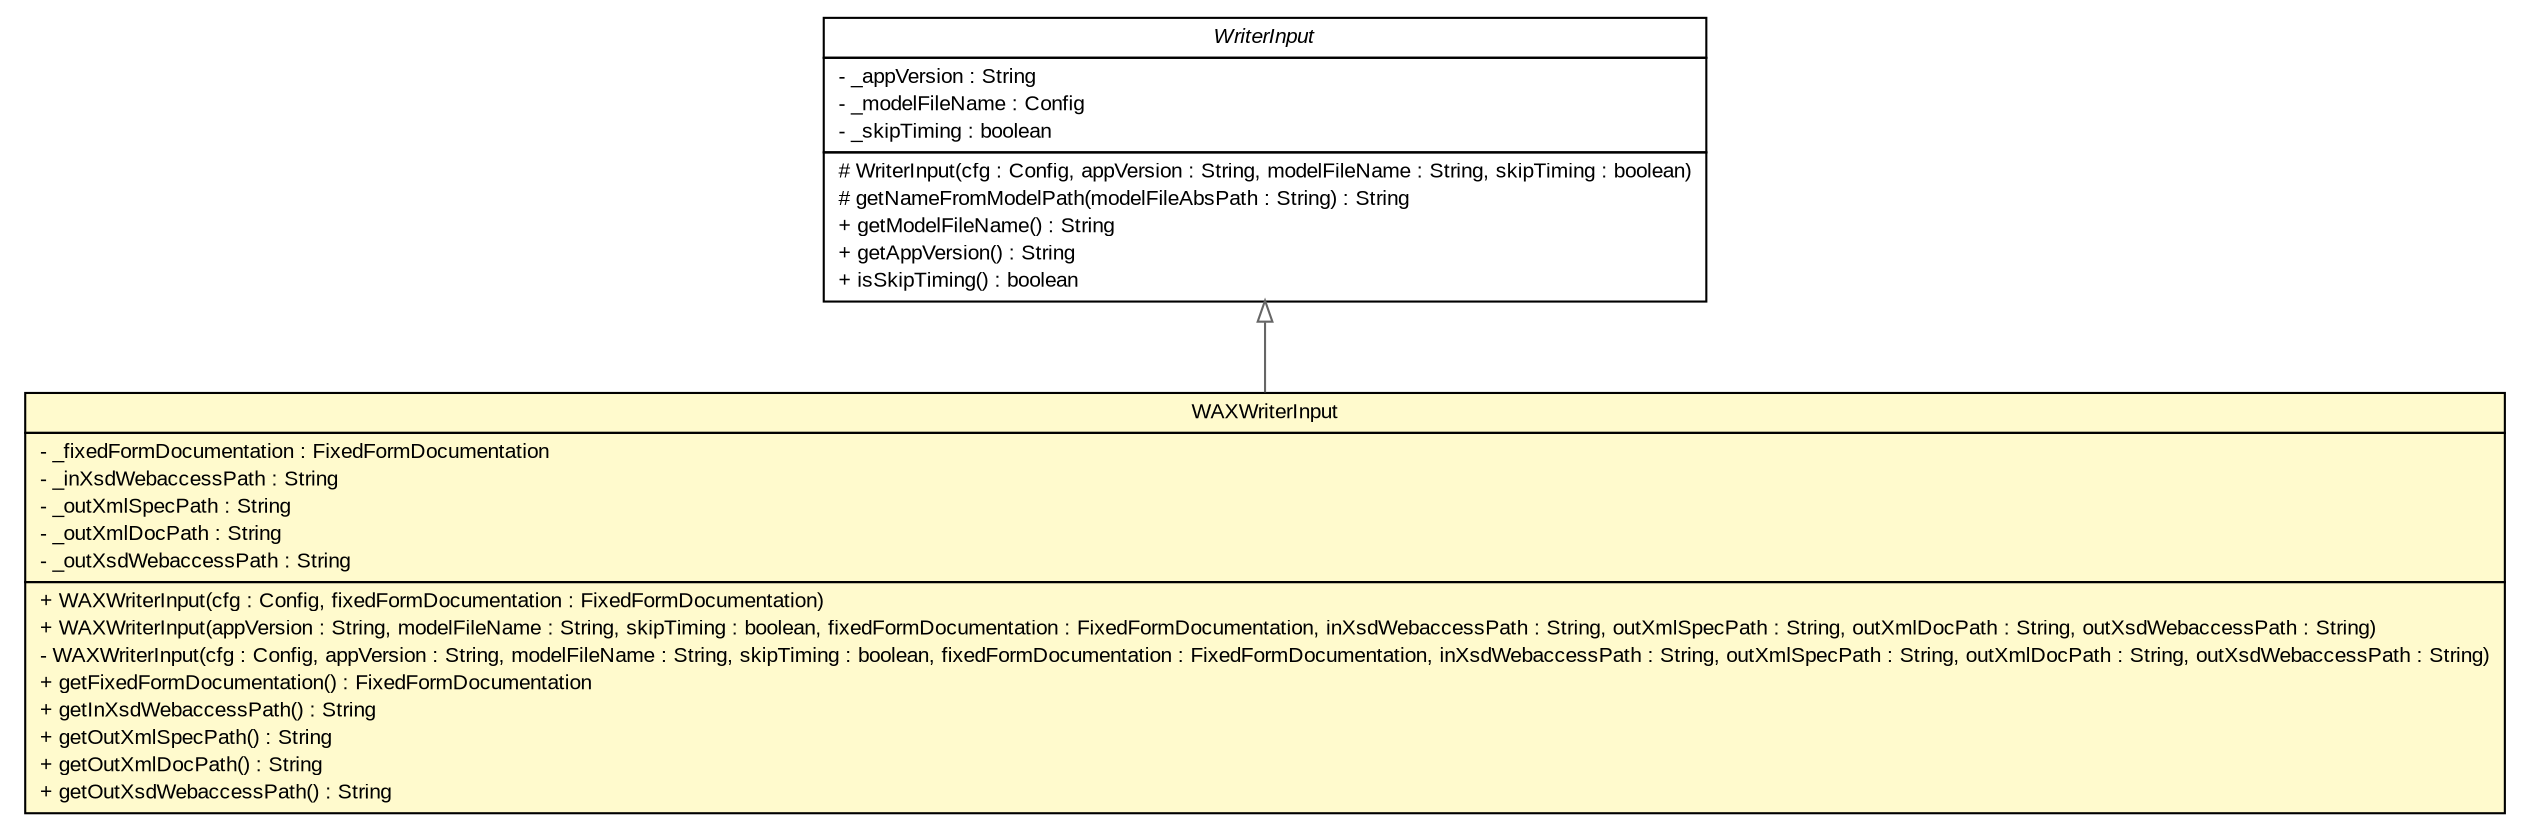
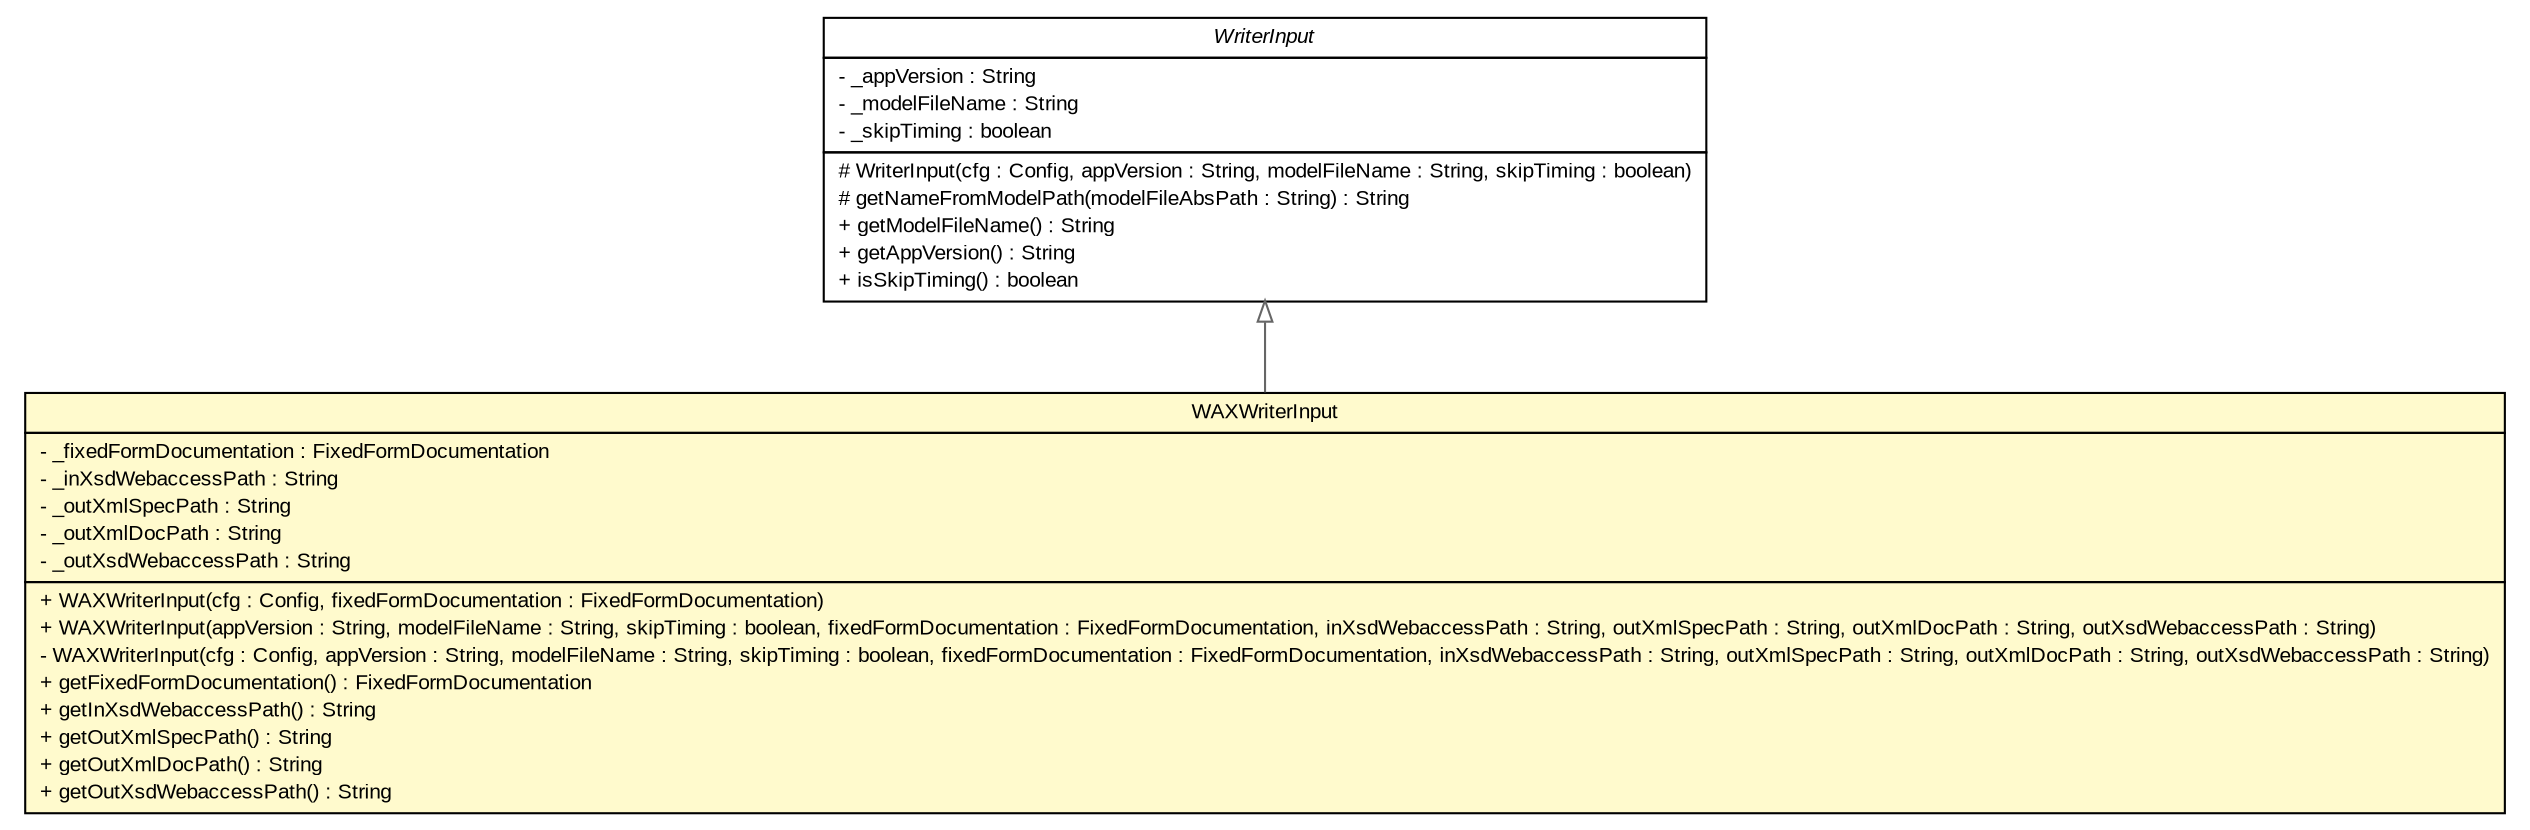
node "WriterInput": text "- _modelFileName : Config" -> "- _modelFileName : String"
